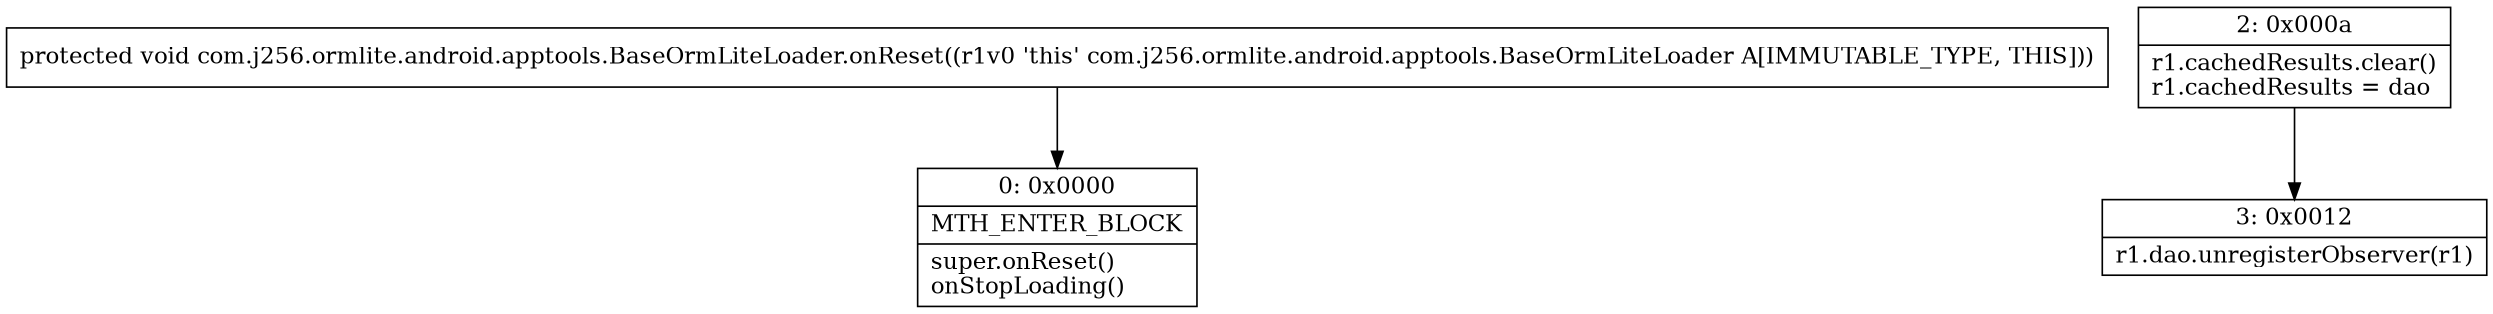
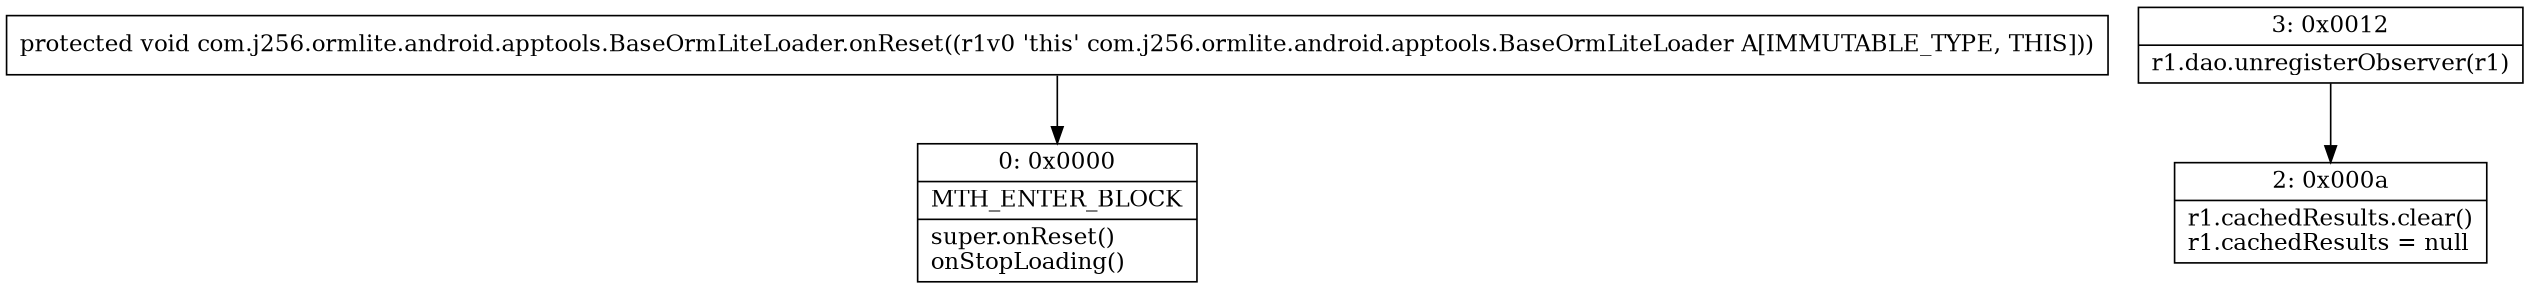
node "2: 0x000a": text "r1.cachedResults = dao" -> "r1.cachedResults = null"
edge "2: 0x000a" -> "3: 0x0012": reversed
